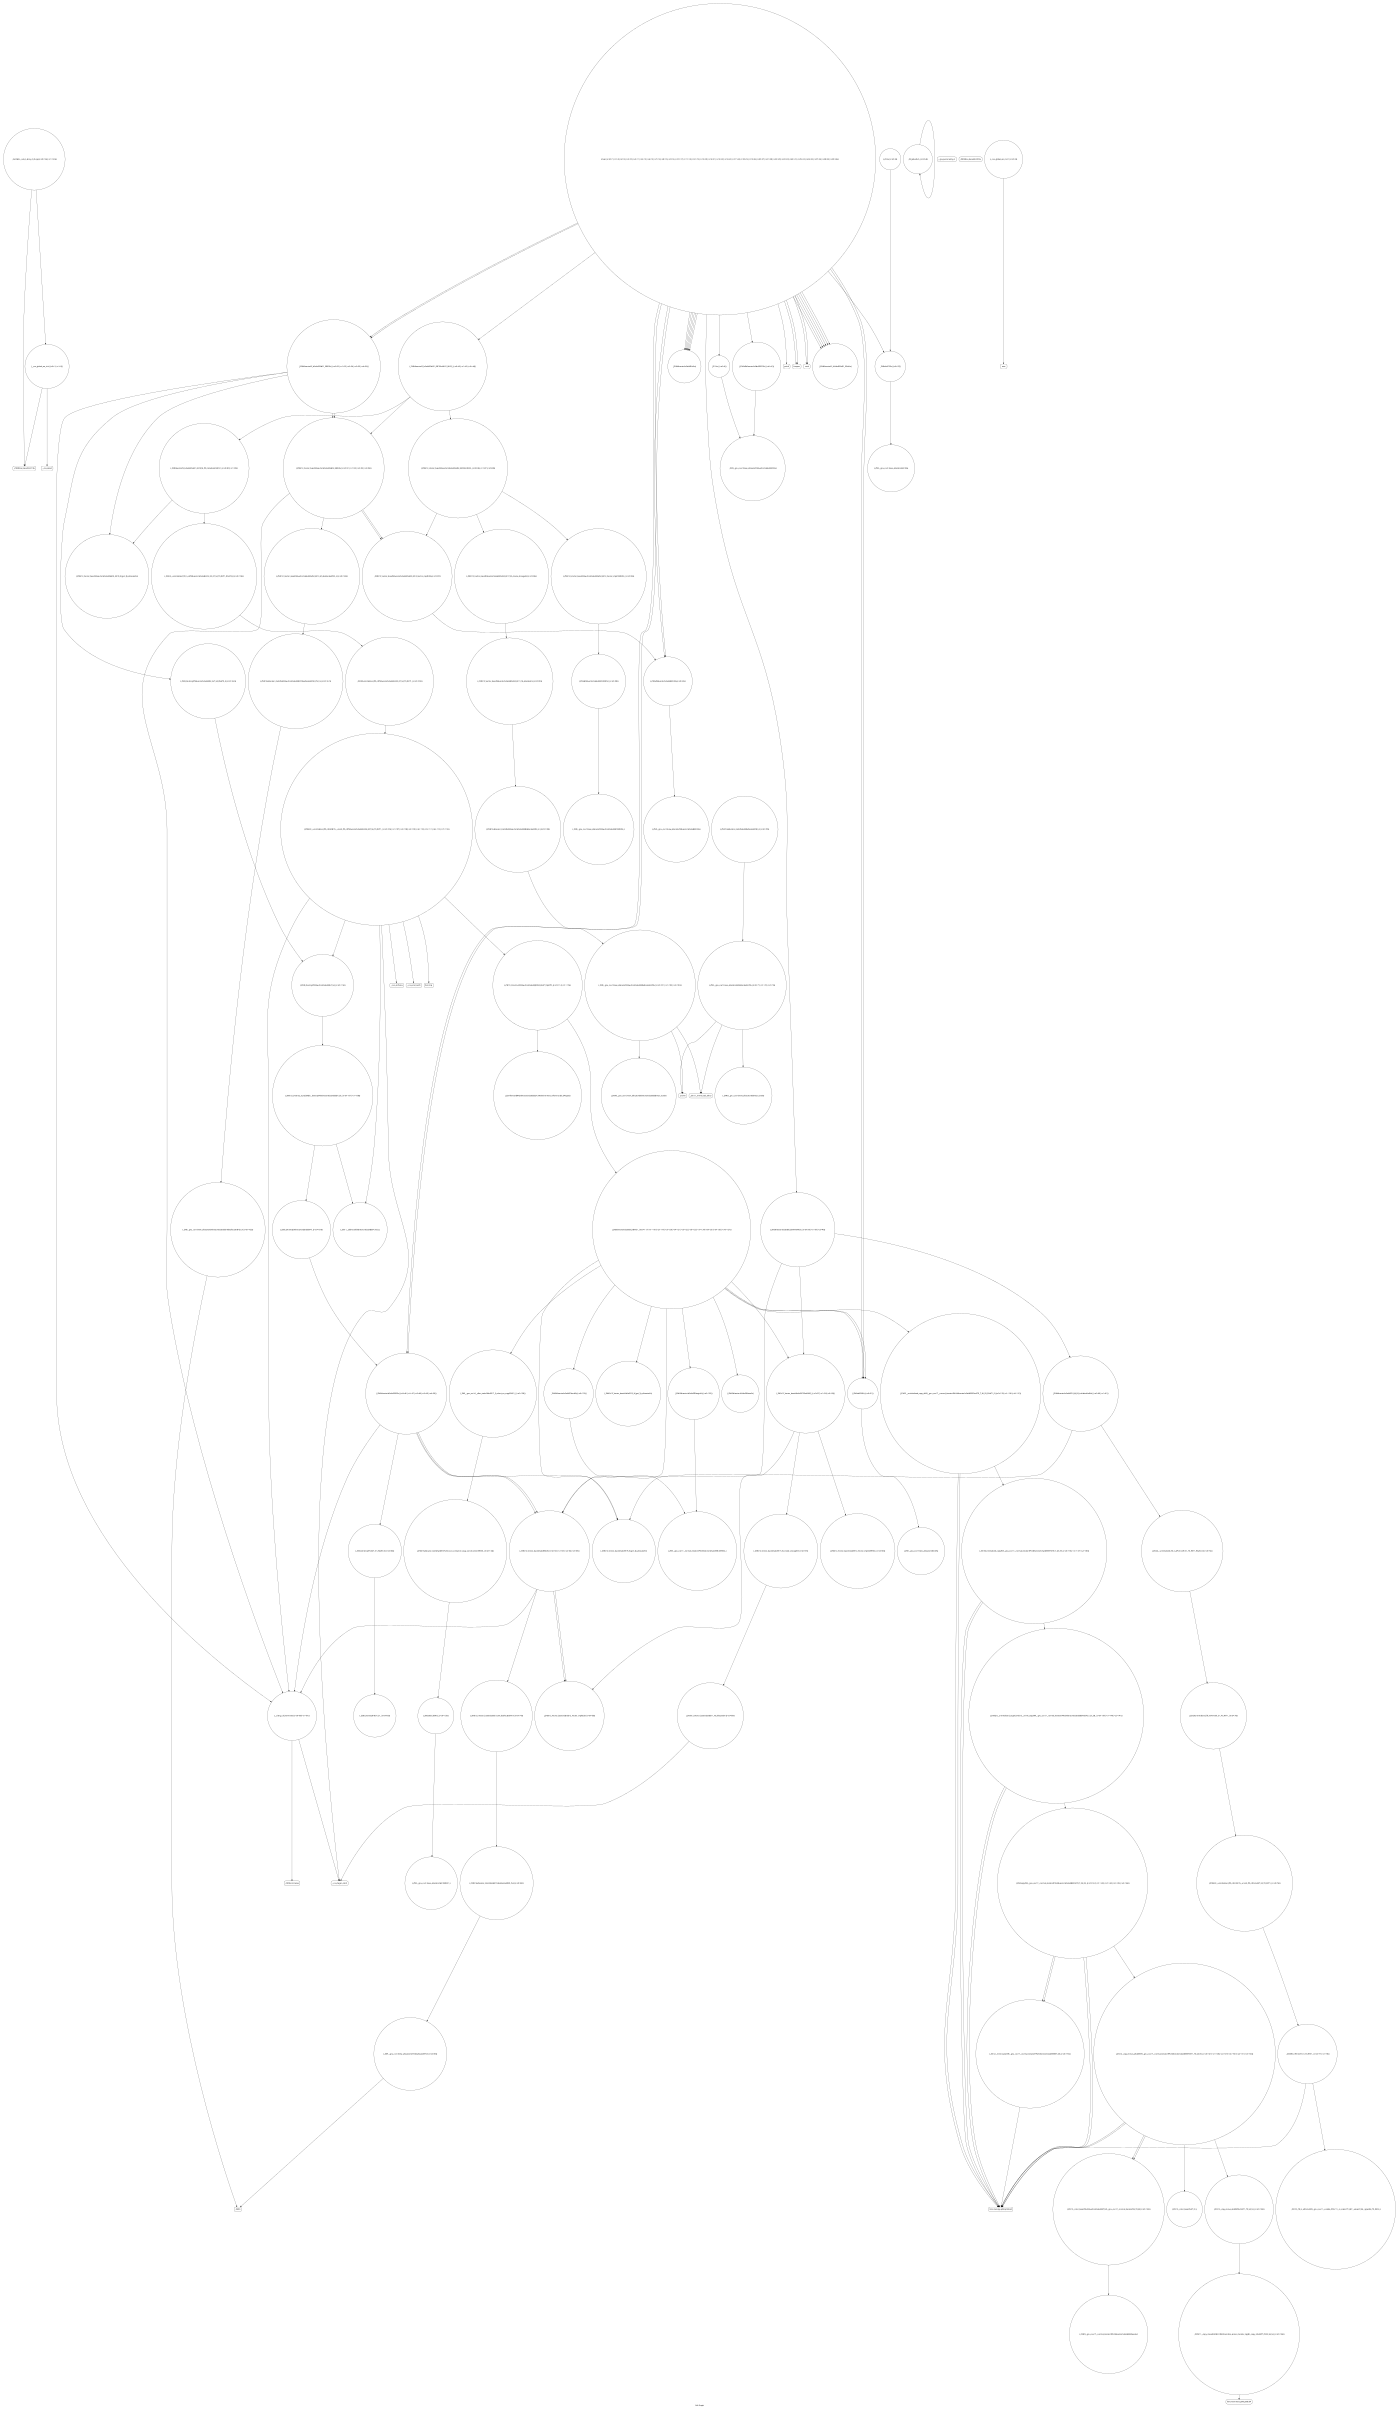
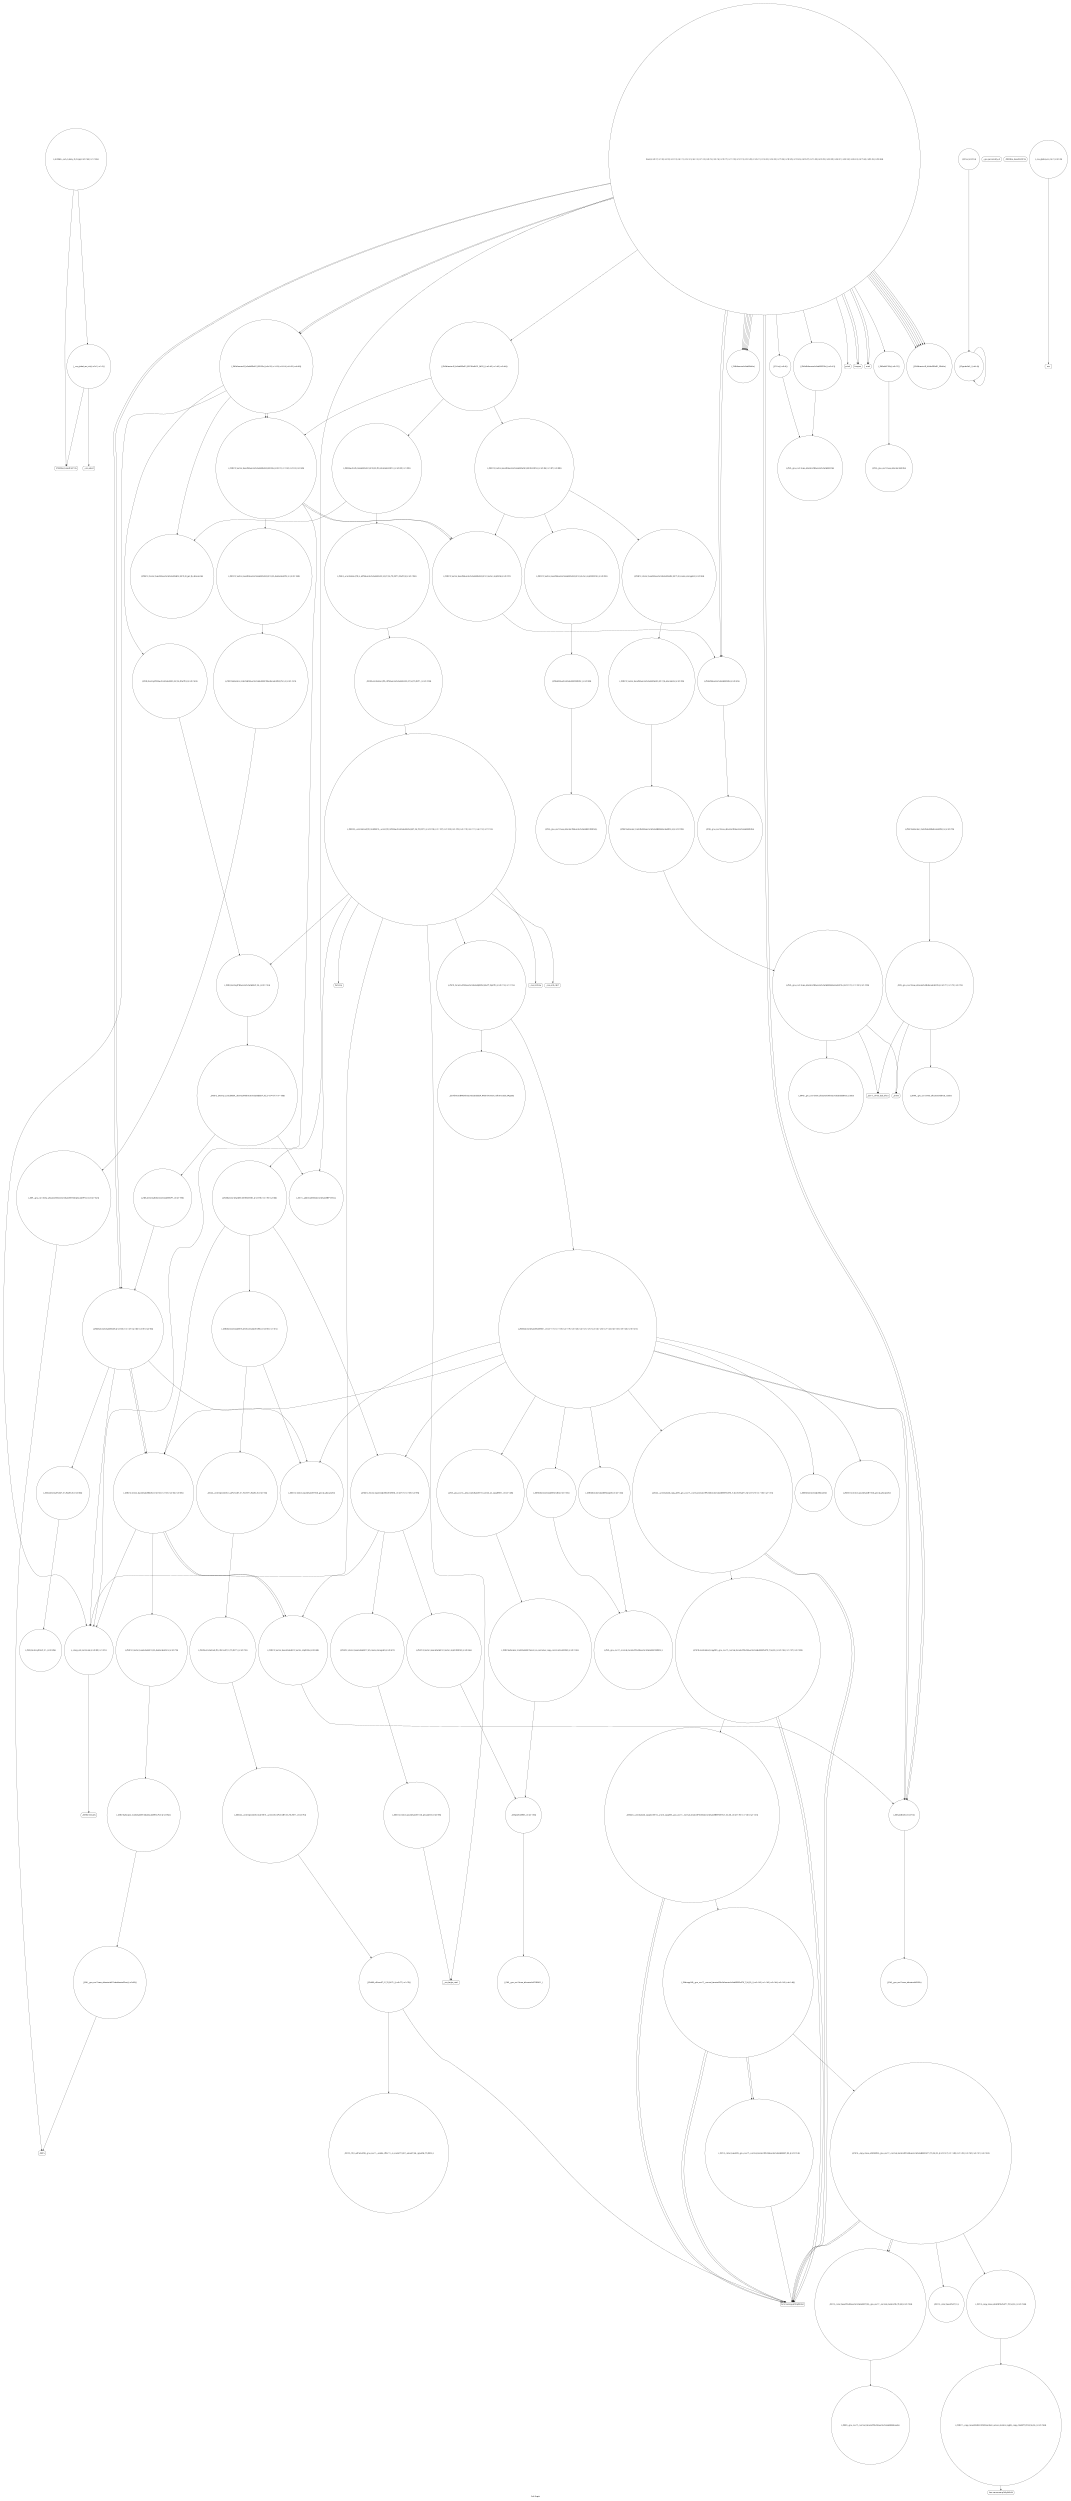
edge "{_Z2nix|{<s0>5}}" -> "{_ZNSaIxEC2Ev|{<s0>37}}": now "{_Z2nix|{<s0>5}}" -> "{_Z3gcdxxRxS_|{<s0>4}}"
edge "{_ZNSt12_Vector_baseIxSaIxEE12_Vector_implD2Ev|{<s0>68}}" -> "{_ZNSaIxED2Ev|{<s0>51}}": added
edge "{_ZNSt12_Vector_baseIxSaIxEE12_Vector_implC2ERKS0_|{<s0>66}}" -> "{_ZNSaIxEC2ERKS_|{<s0>135}}": added
edge "{__clang_call_terminate|{<s0>80|<s1>81}}" -> "__cxa_begin_catch": removed
